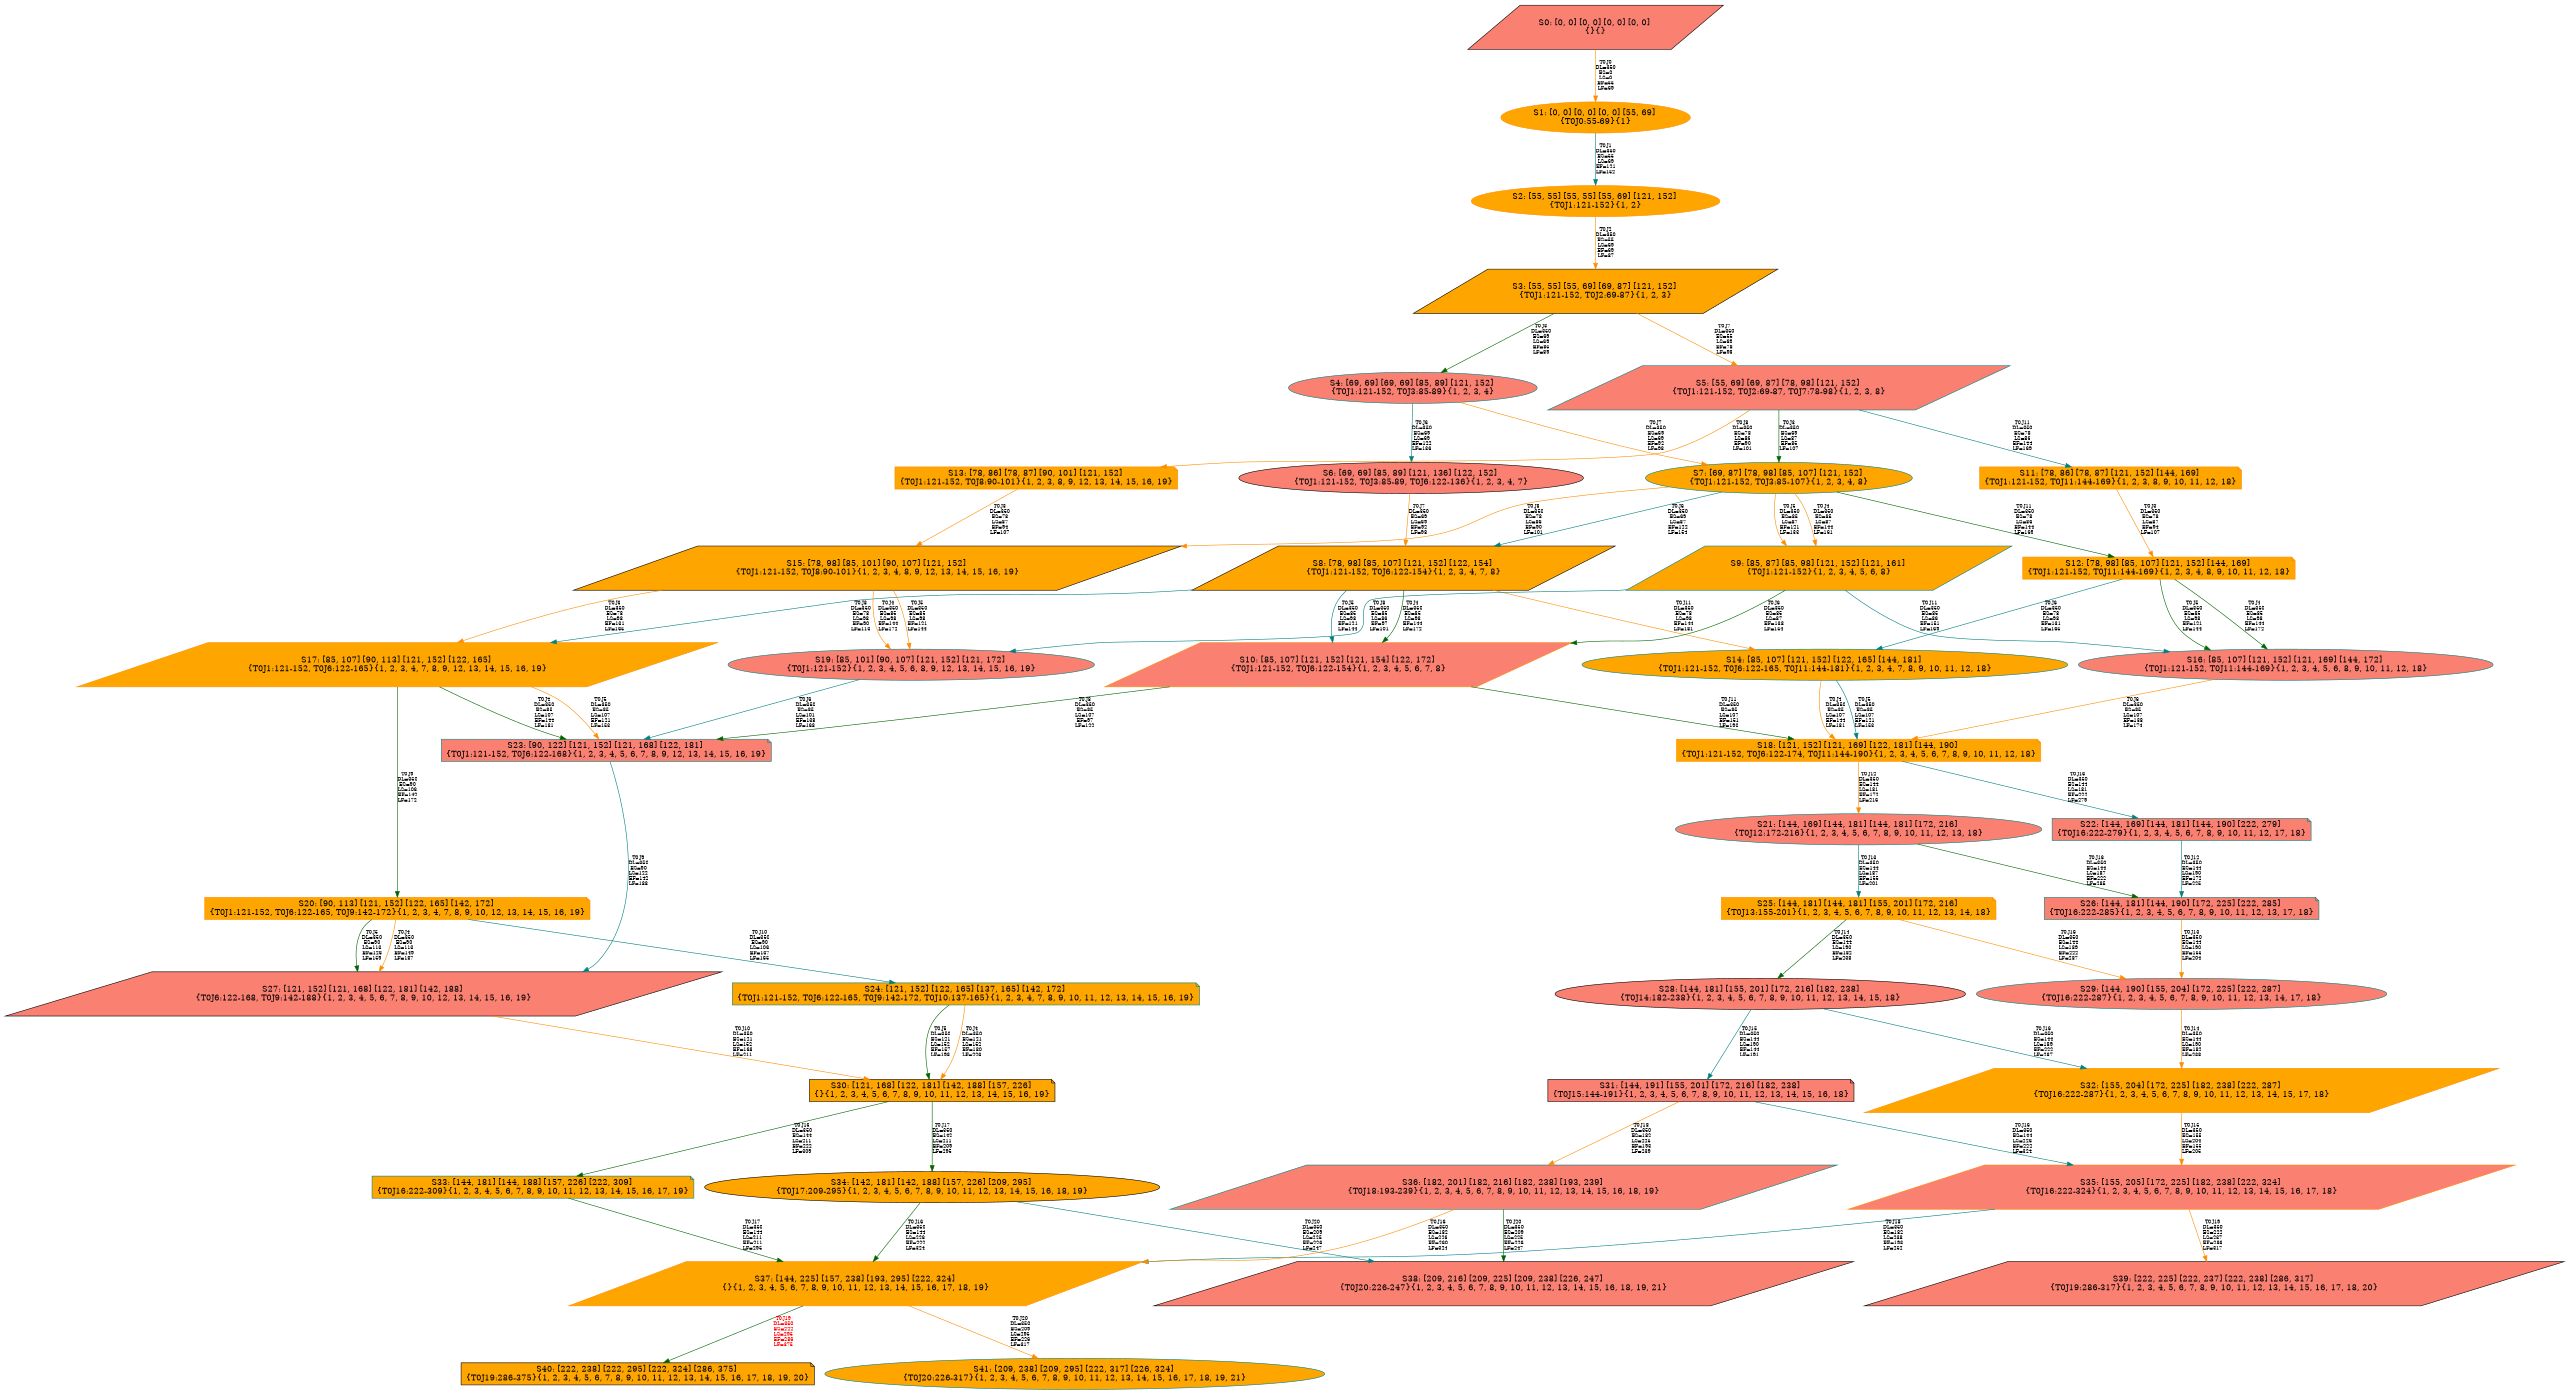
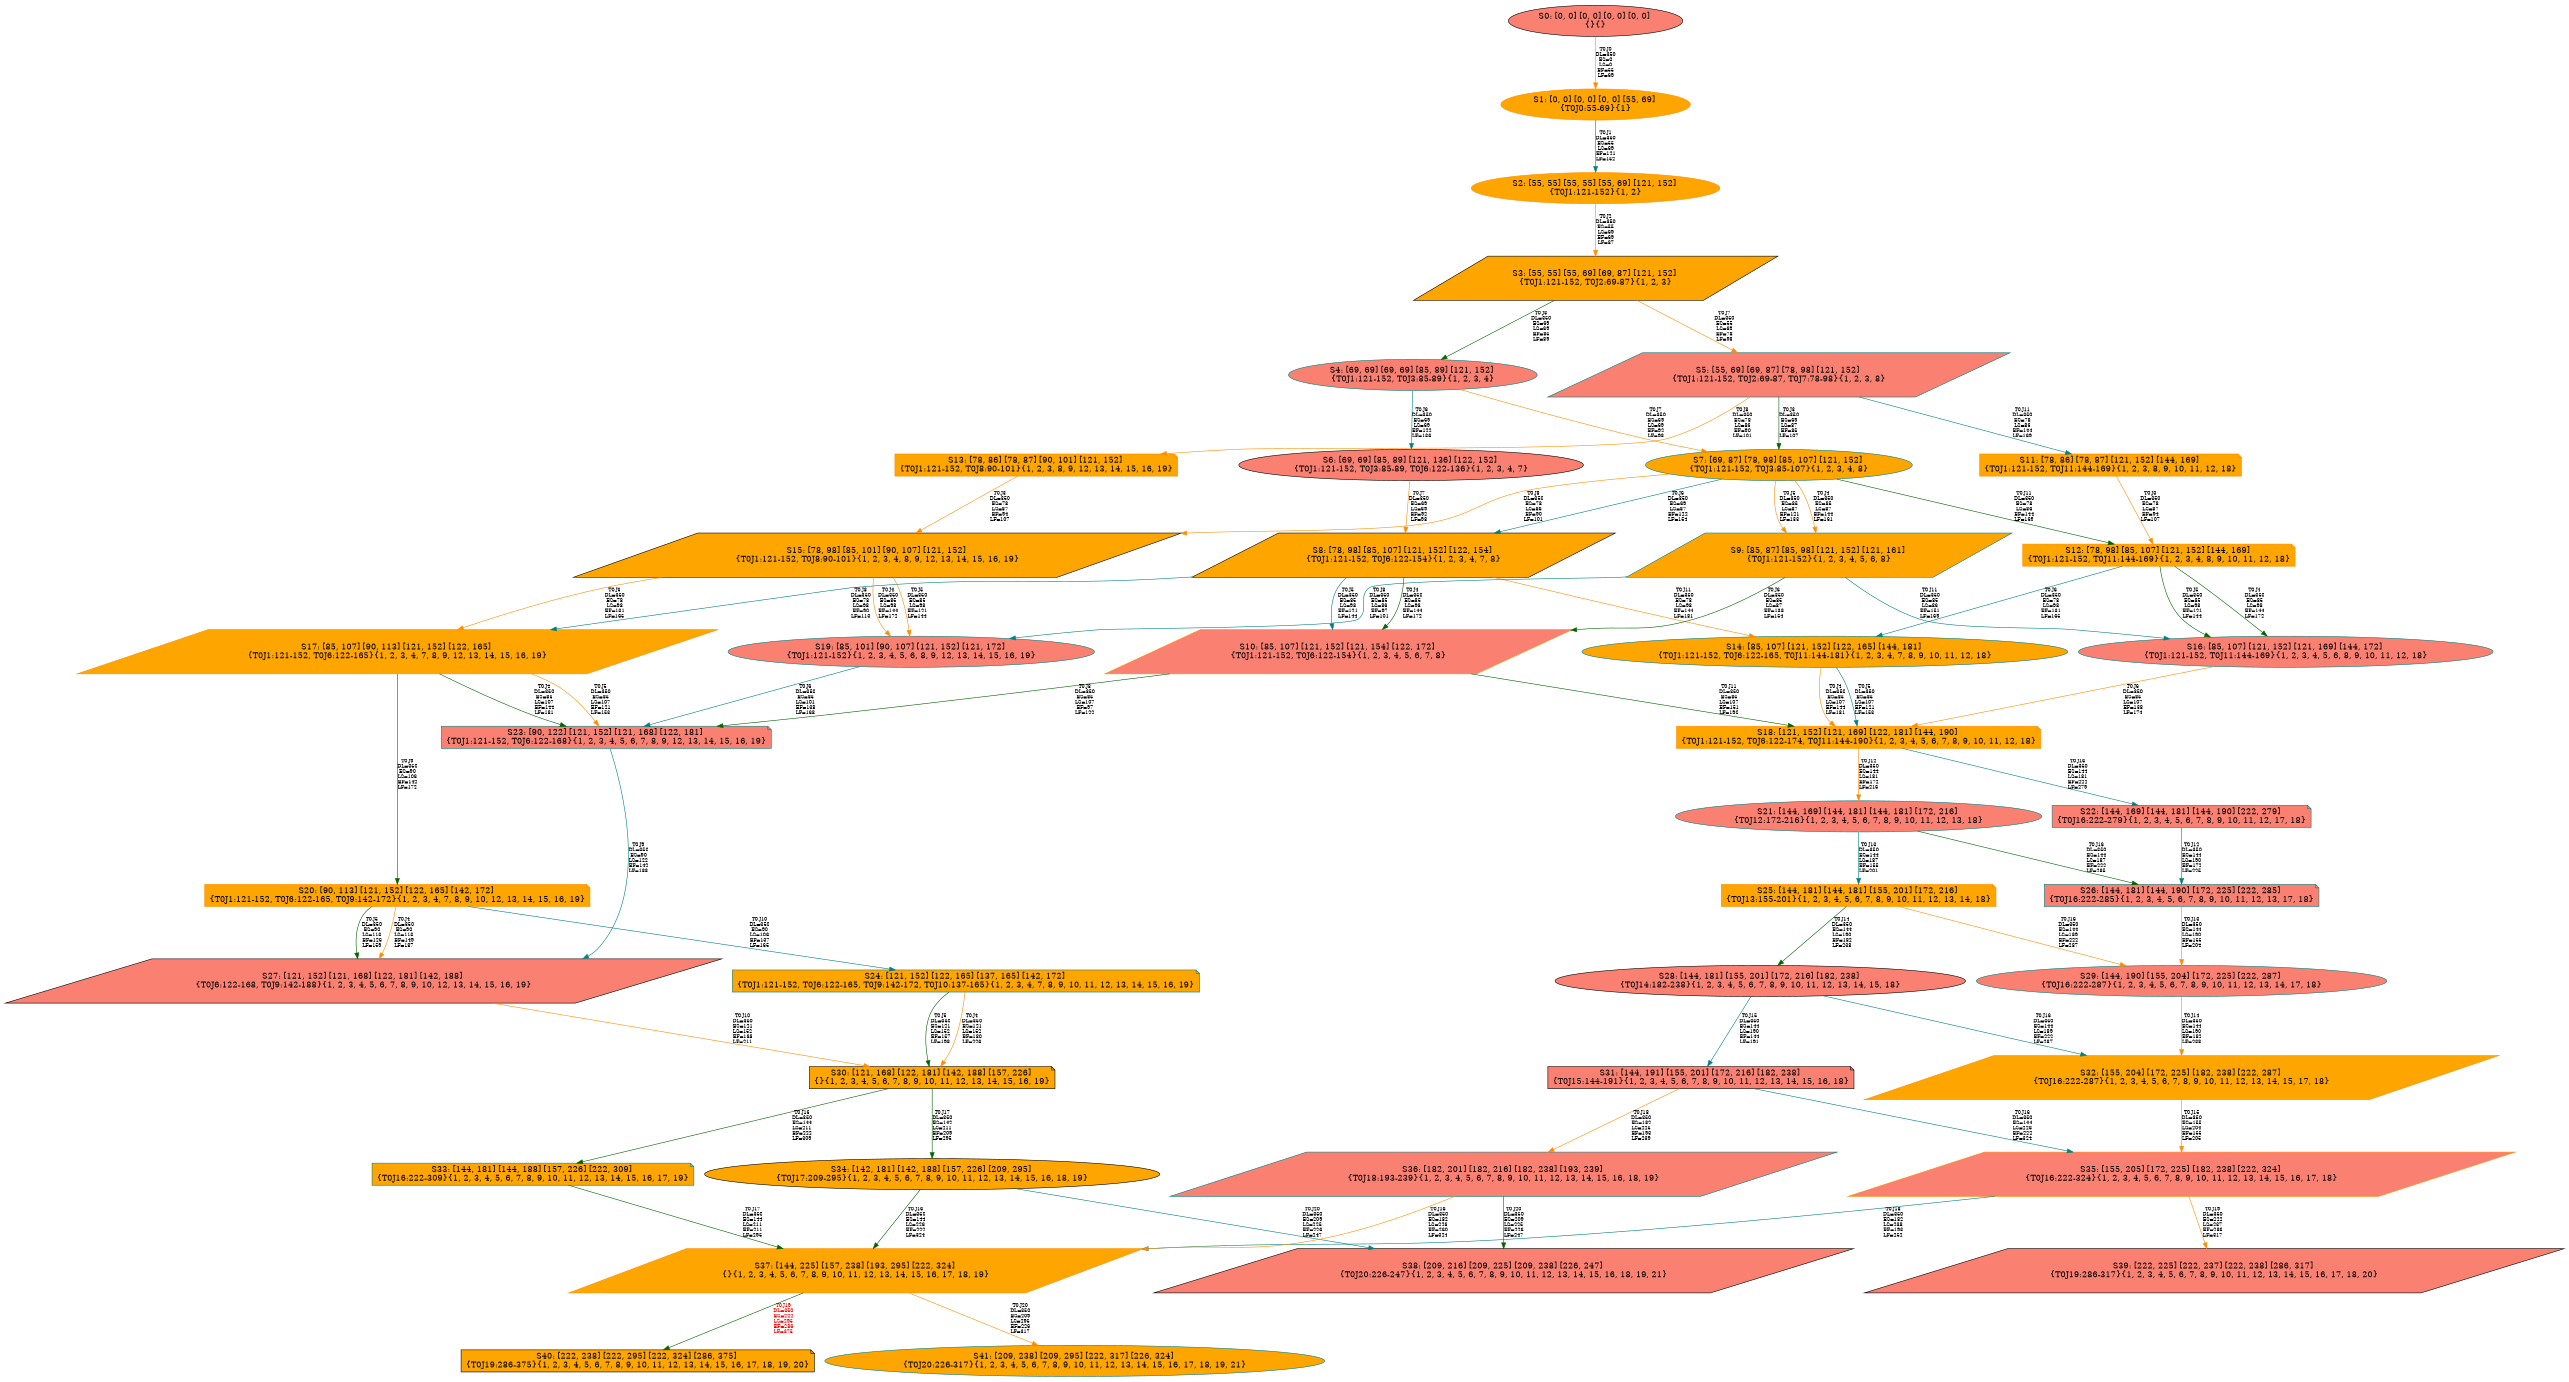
node "S0: [0, 0] [0, 0] [0, 0] [0, 0] {}{}": shape parallelogram -> ellipse
